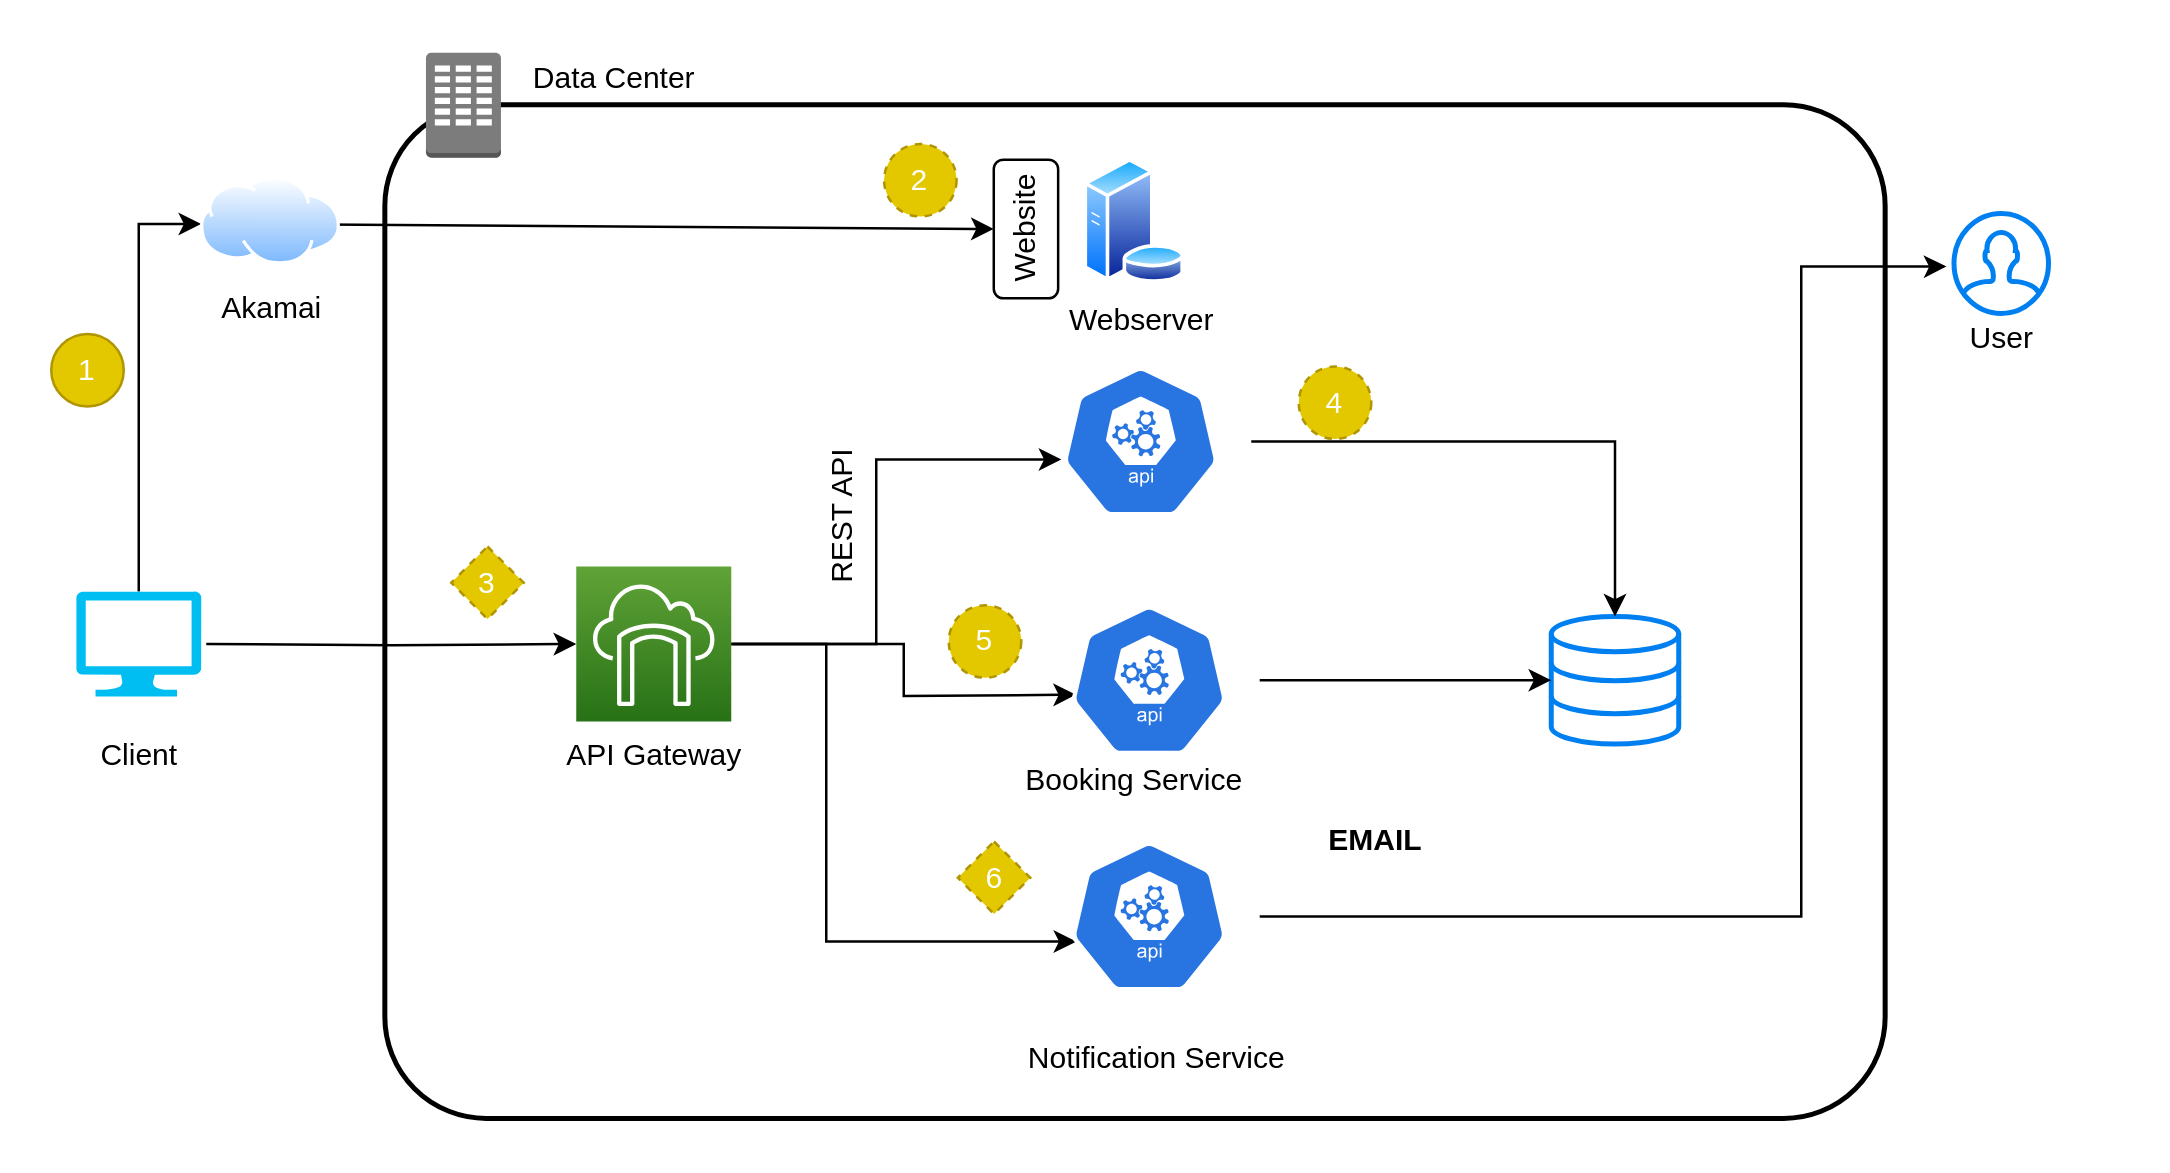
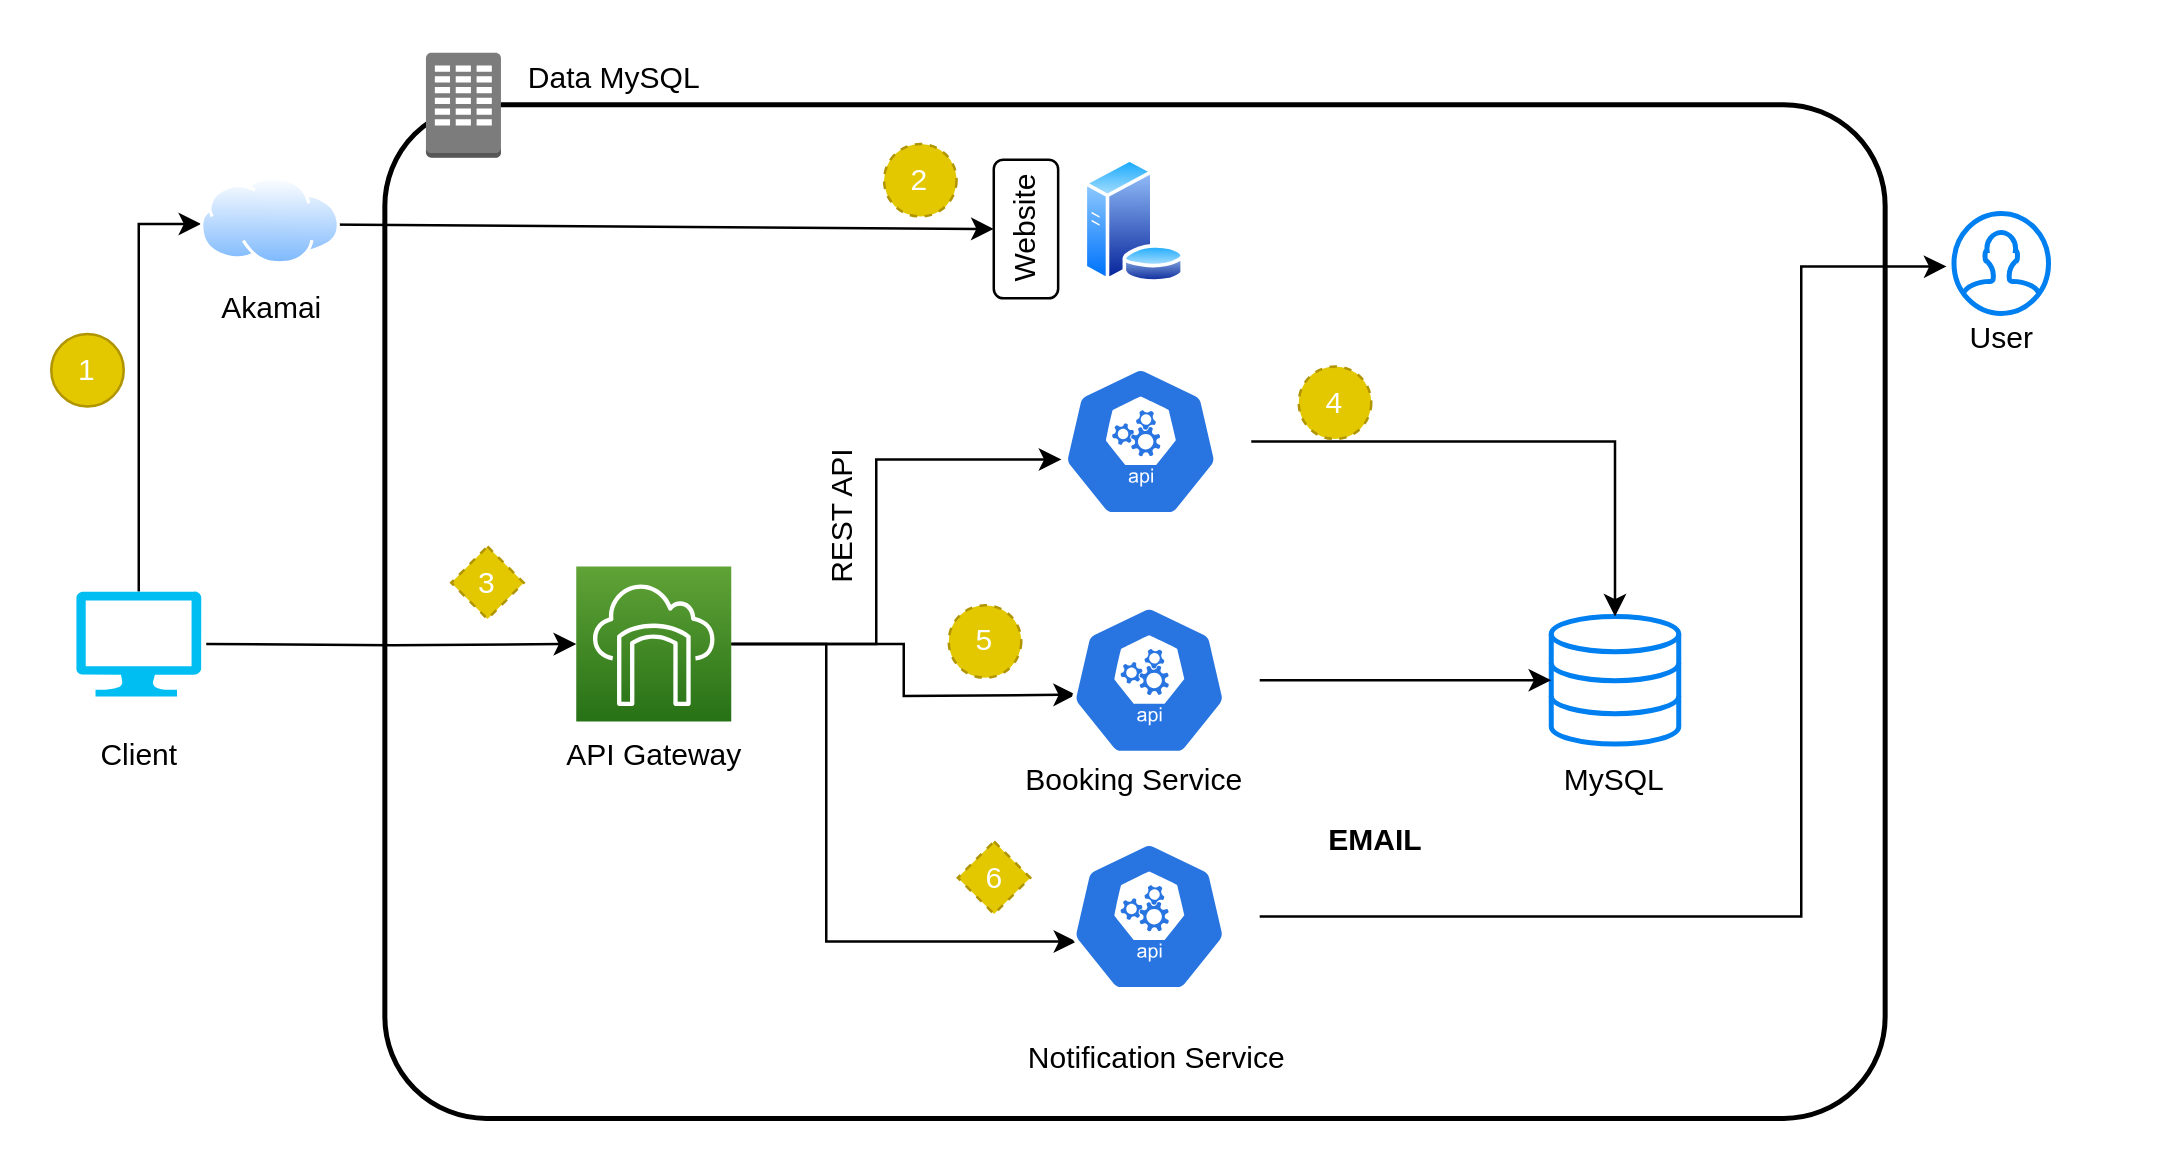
node "Data Center": label "Data Center" -> "Data MySQL"
node "Webserver": removed
node "MySQL": added
